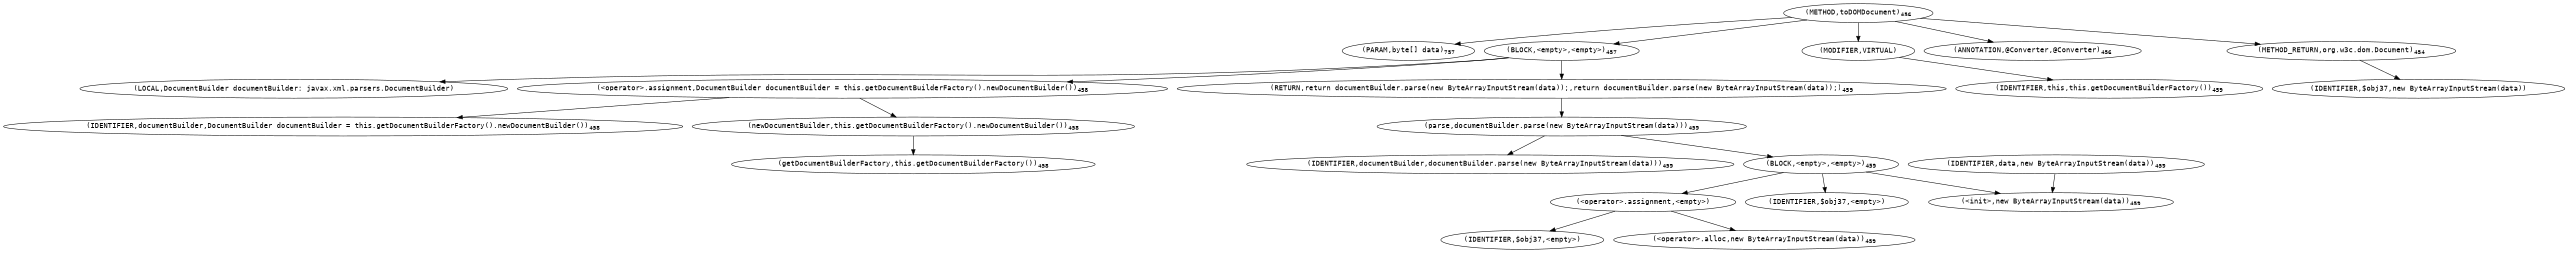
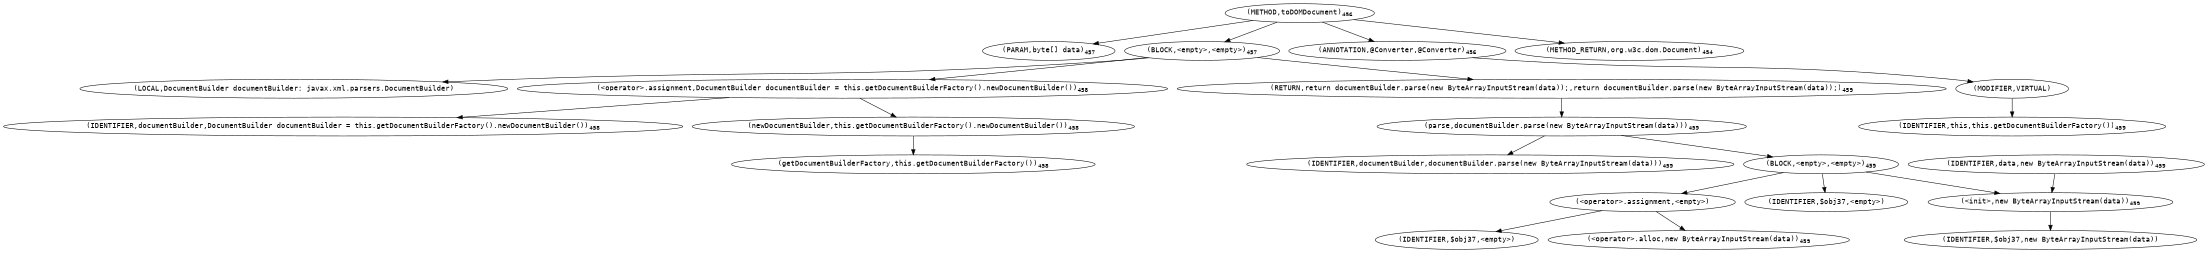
edge "(METHOD,toDOMDocument)" -> "(MODIFIER,VIRTUAL)": now "(ANNOTATION,@Converter,@Converter)" -> "(MODIFIER,VIRTUAL)"
node "(PARAM,byte[] data)": text "757" -> "457"
edge "(METHOD_RETURN,org.w3c.dom.Document)" -> "(IDENTIFIER,$obj37,new ByteArrayInputStream(data))": now "(<init>,new ByteArrayInputStream(data))" -> "(IDENTIFIER,$obj37,new ByteArrayInputStream(data))"
